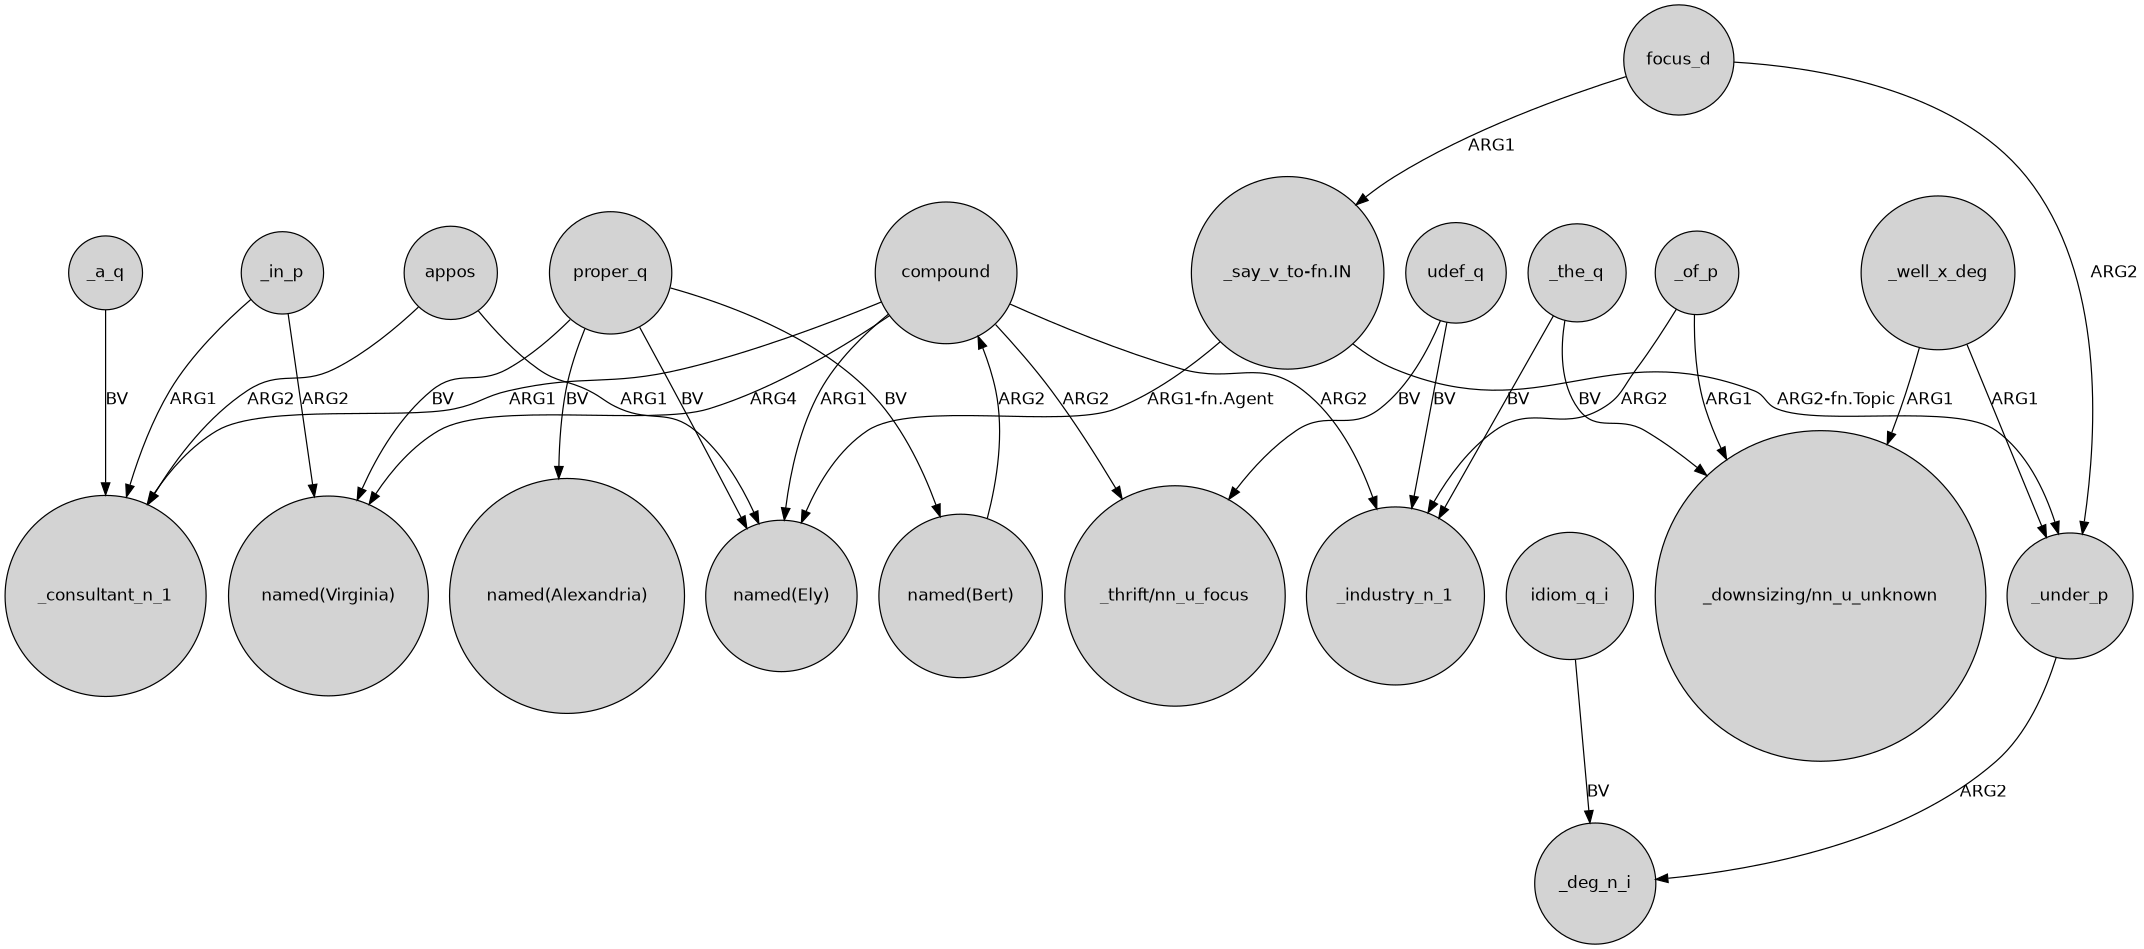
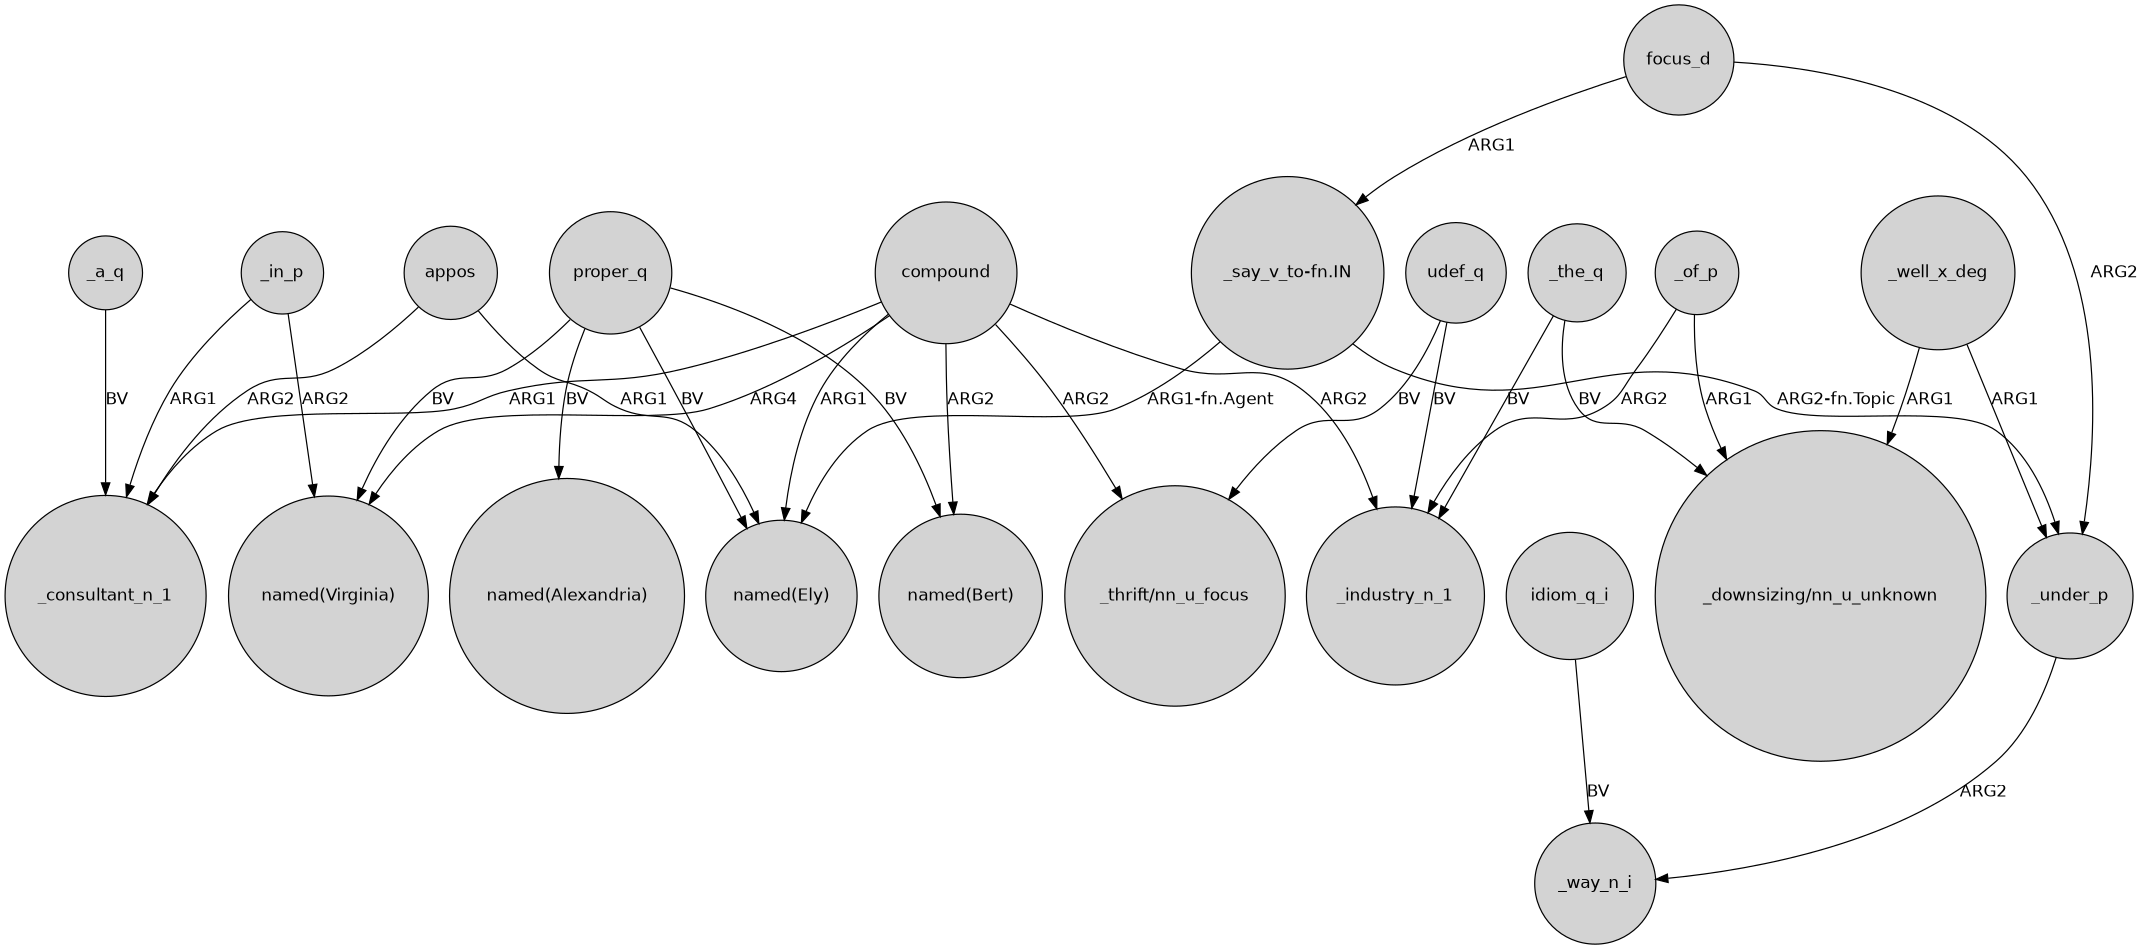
edge "named(Bert)" -> "compound": reversed
node "_deg_n_i": label "_deg_n_i" -> "_way_n_i"
